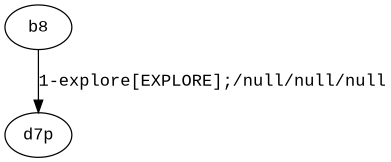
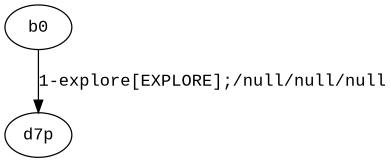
node "b8": label "b8" -> "b0"
